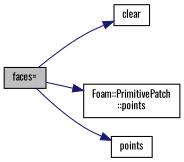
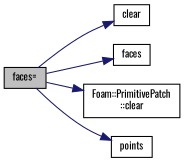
node "faces": added
node "Foam::PrimitivePatch ::points": label "Foam::PrimitivePatch ::points" -> "Foam::PrimitivePatch ::clear"
